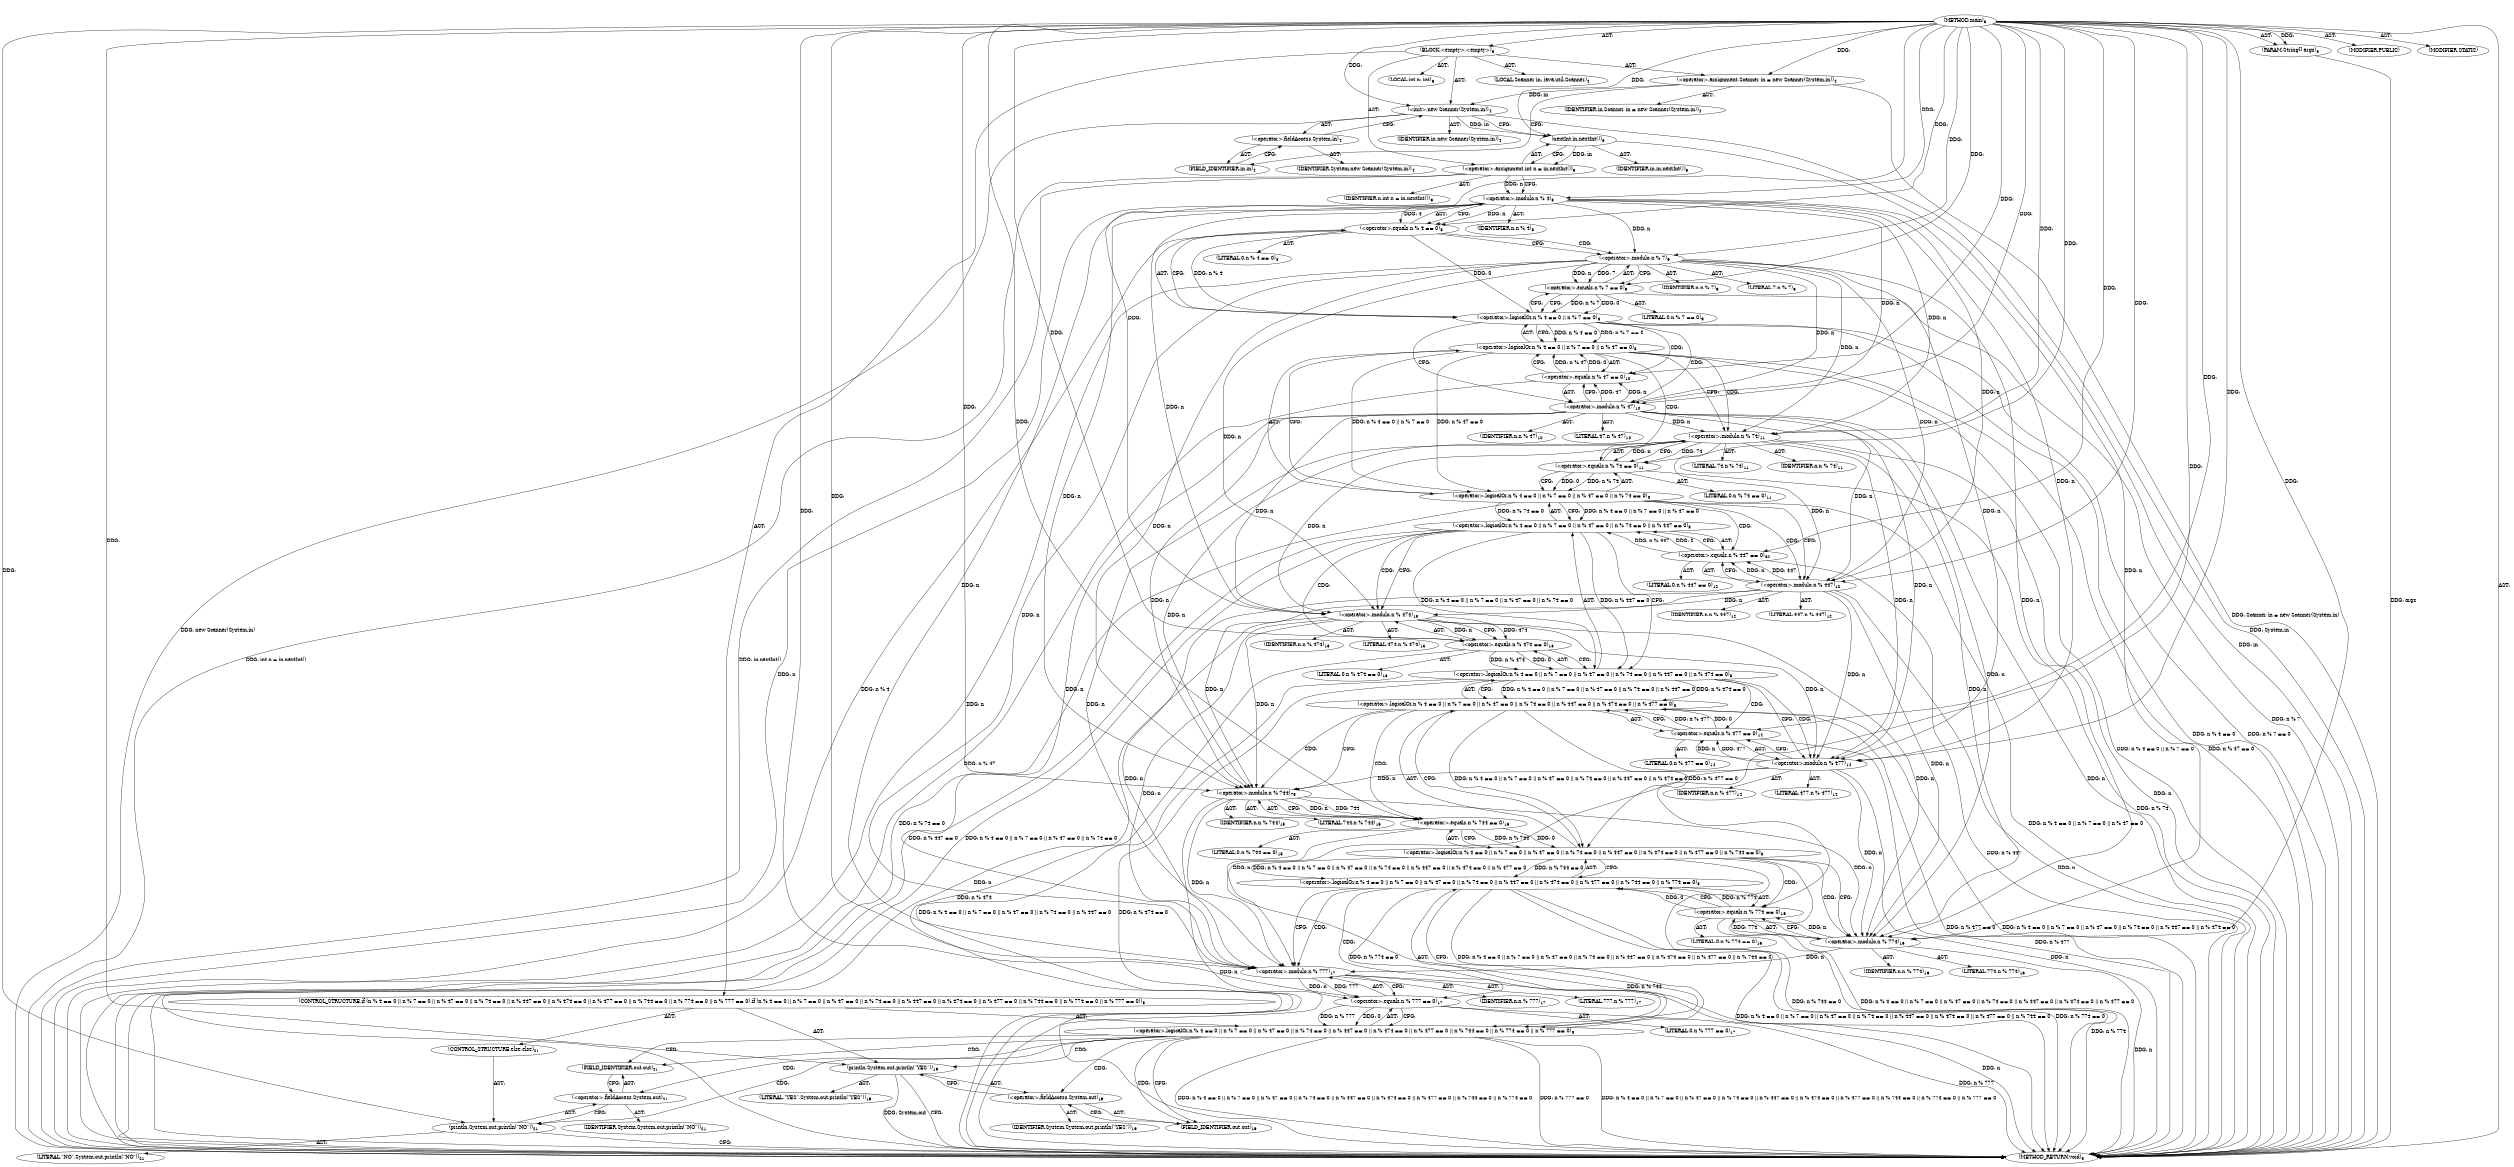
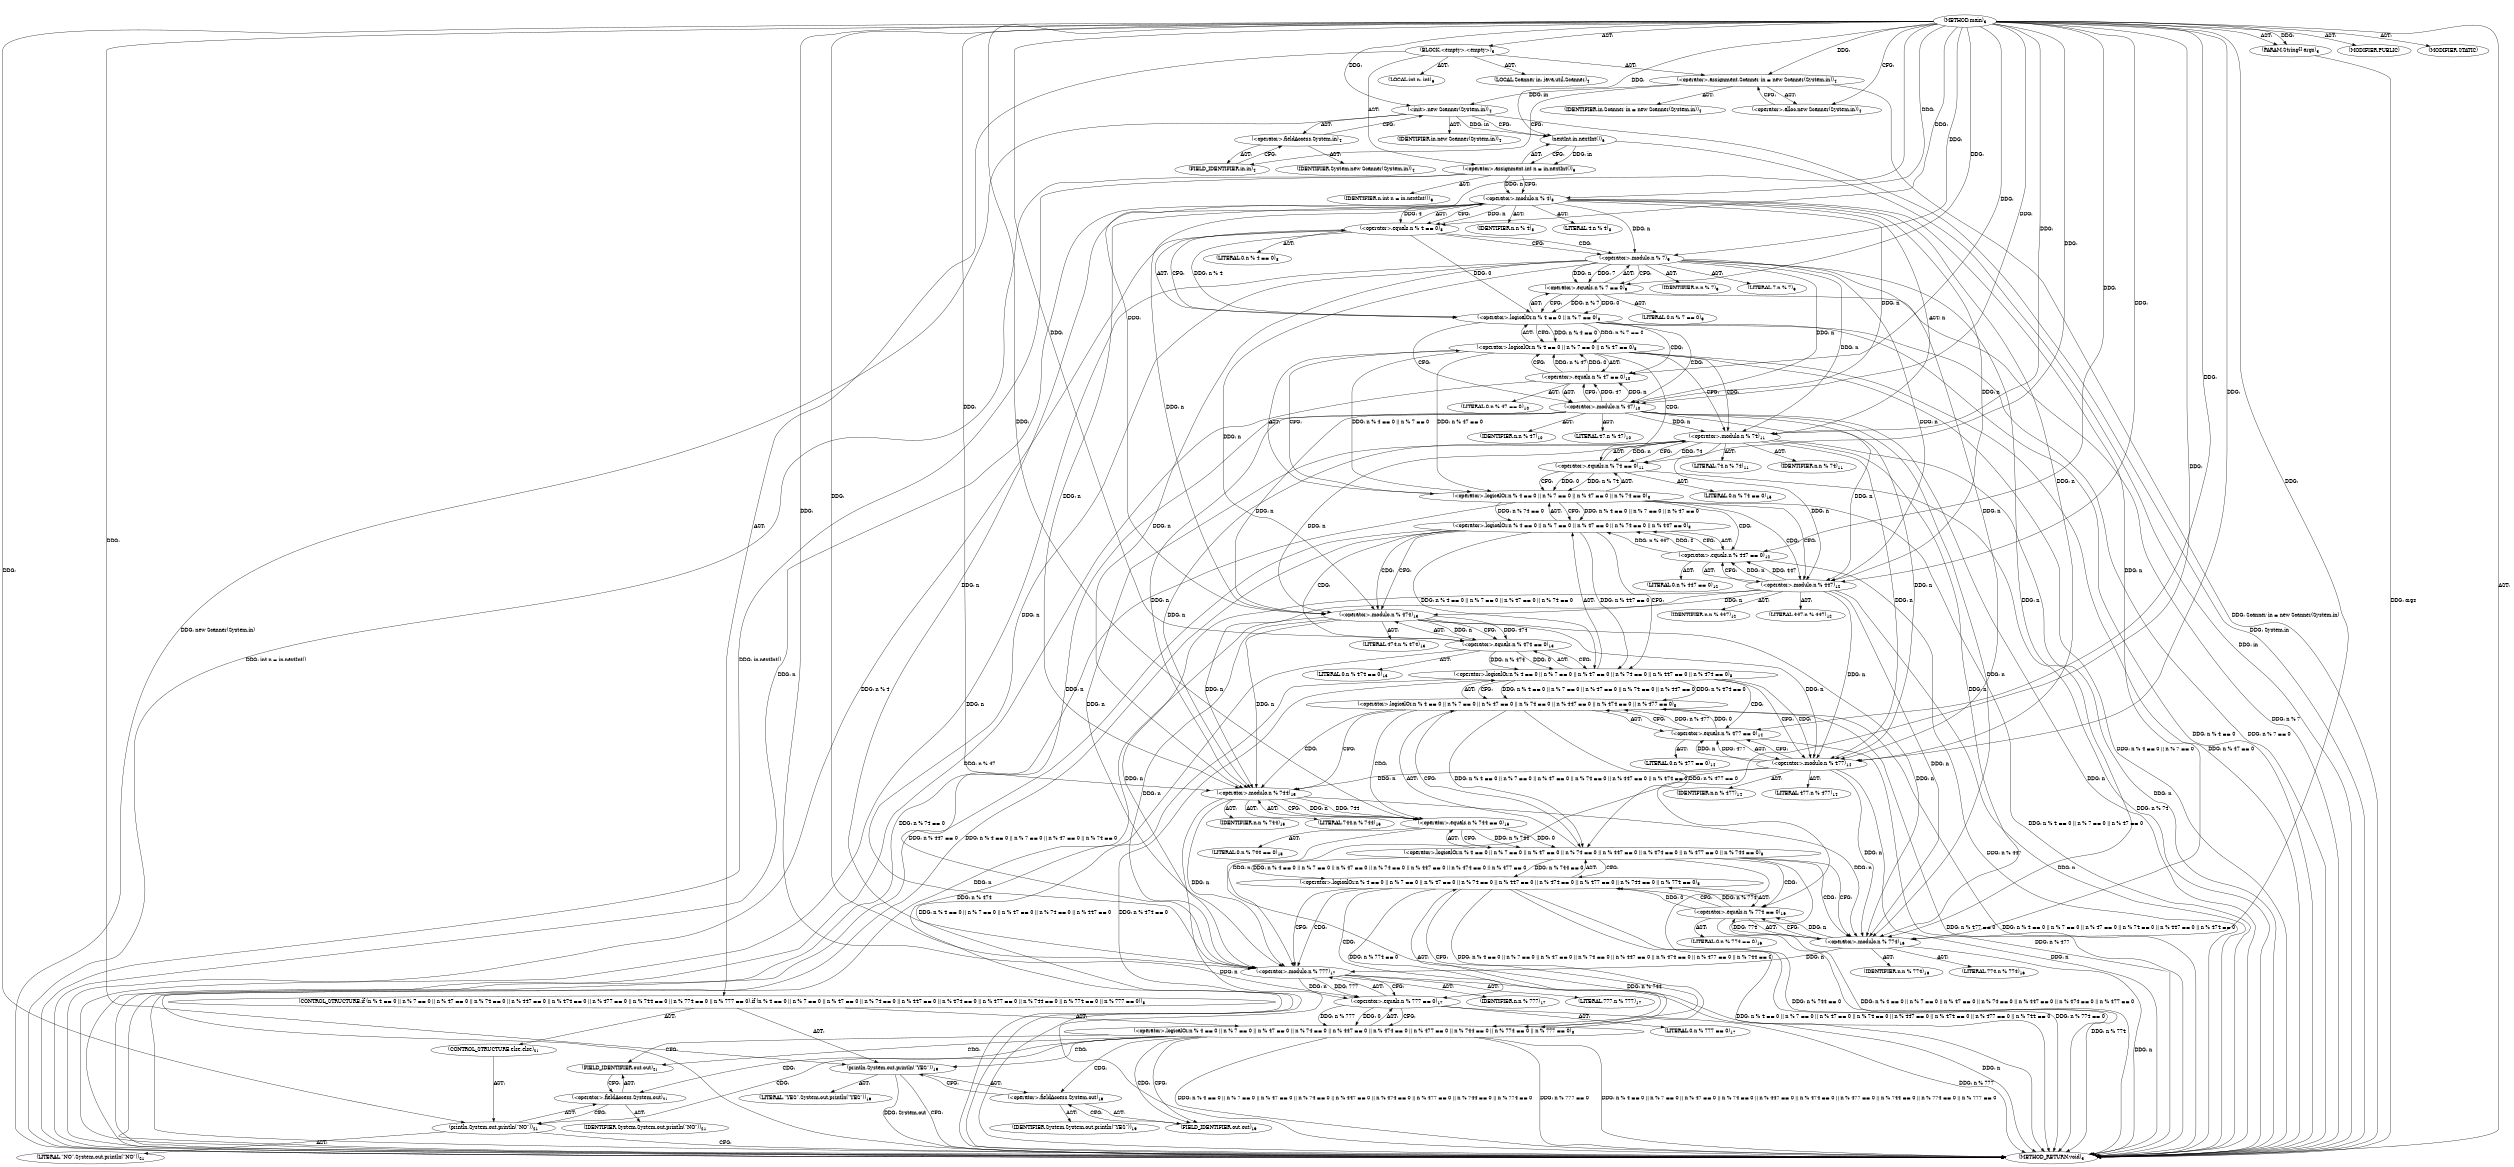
edge "(BLOCK,<empty>,<empty>)" -> "(<init>,new Scanner(System.in))": removed, label "AST:"
node "(<operator>.alloc,new Scanner(System.in))": added
node "(IDENTIFIER,in,in.nextInt())": removed
node "(LITERAL,4,n % 4)": added
edge "(<operator>.logicalOr,n % 4 == 0 || n % 7 == 0)" -> "(<operator>.equals,n % 7 == 0)": label "CFG: " -> "AST: "
edge "(<operator>.modulo,n % 4)" -> "(<operator>.modulo,n % 74)": label "DDG: n" -> "AST: n"
node "(LITERAL,0,n % 47 == 0)": added
node "(LITERAL,0,n % 74 == 0)": text "11" -> "15"
node "(<operator>.equals,n % 447 == 0)": text "82" -> "12"
node "(IDENTIFIER,n,n % 474)": removed
node "(<operator>.modulo,n % 744)": text "75" -> "15"
